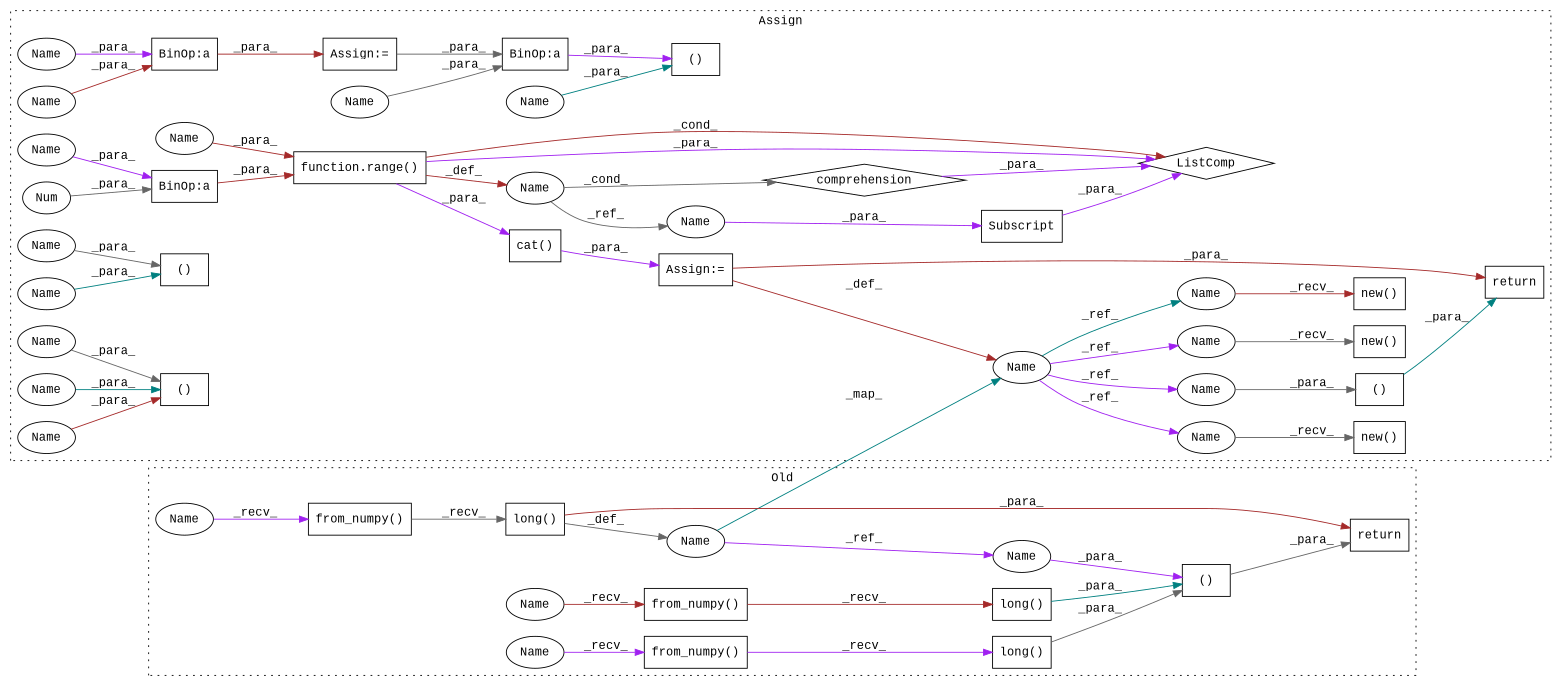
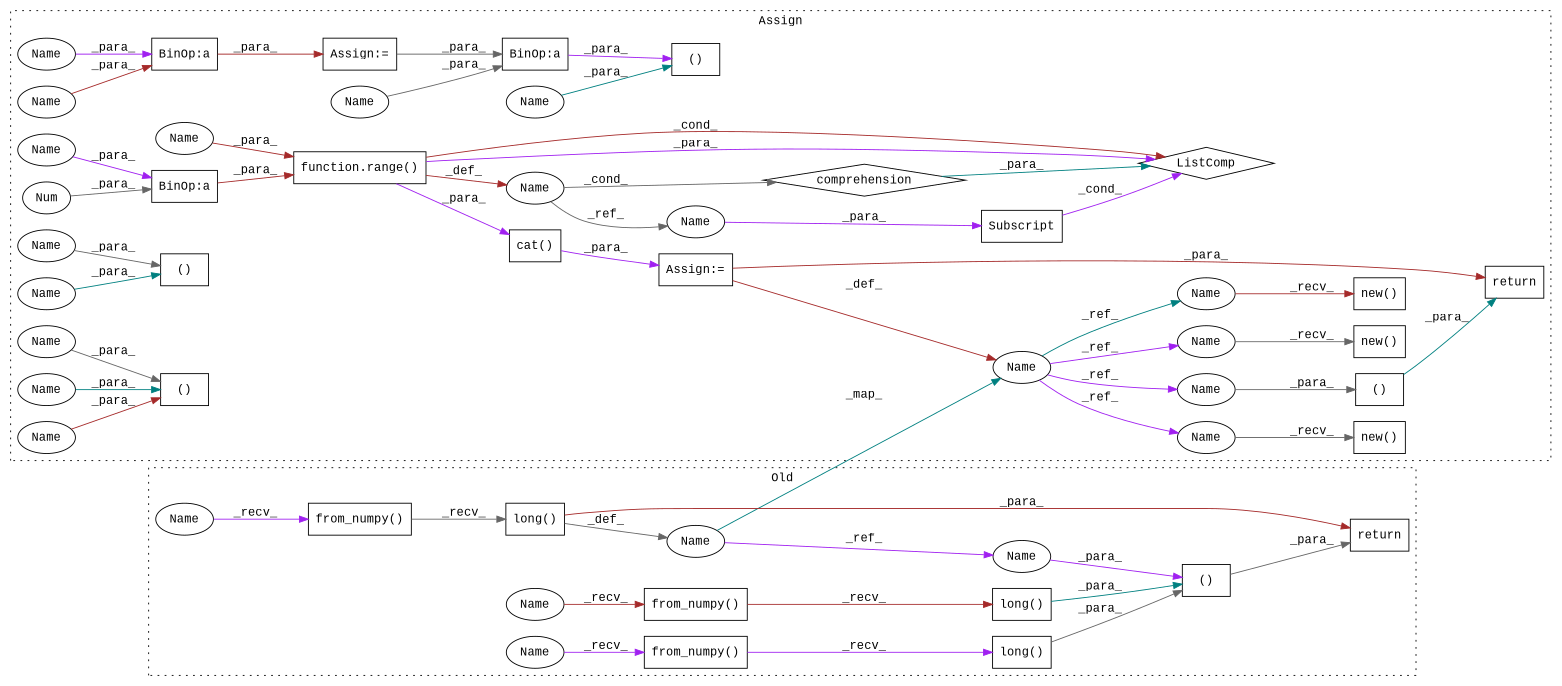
edge "comprehension" -> "ListComp": color purple -> teal
edge "Subscript" -> "ListComp": label "_para_" -> "_cond_"
